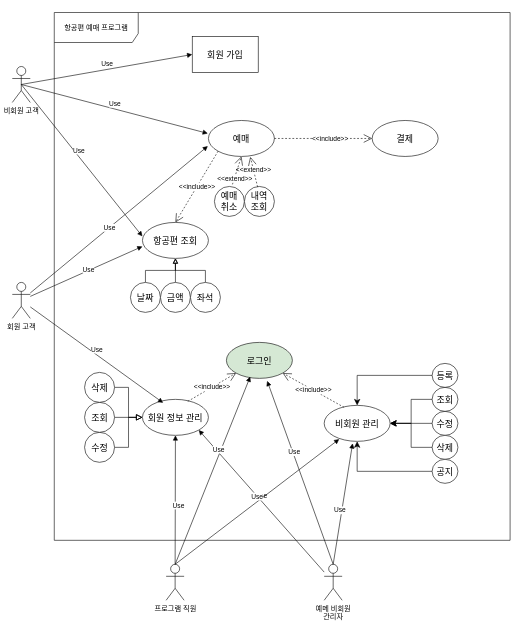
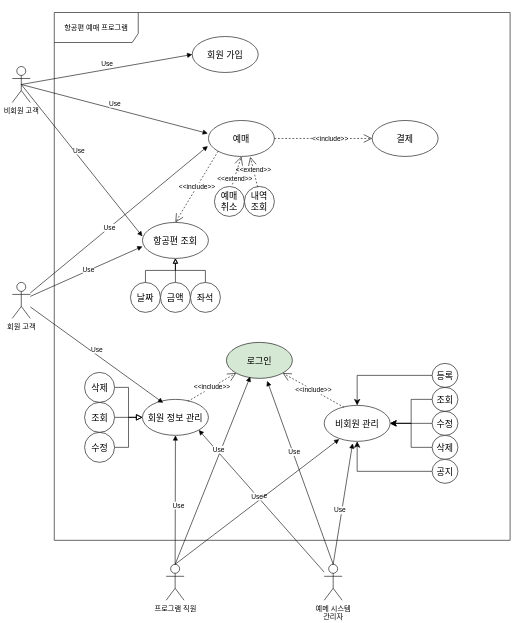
node "회원 가입": shape rectangle -> ellipse
node "예메 비회원 관리자": label "예메 비회원 관리자" -> "예메 시스템 관리자"
